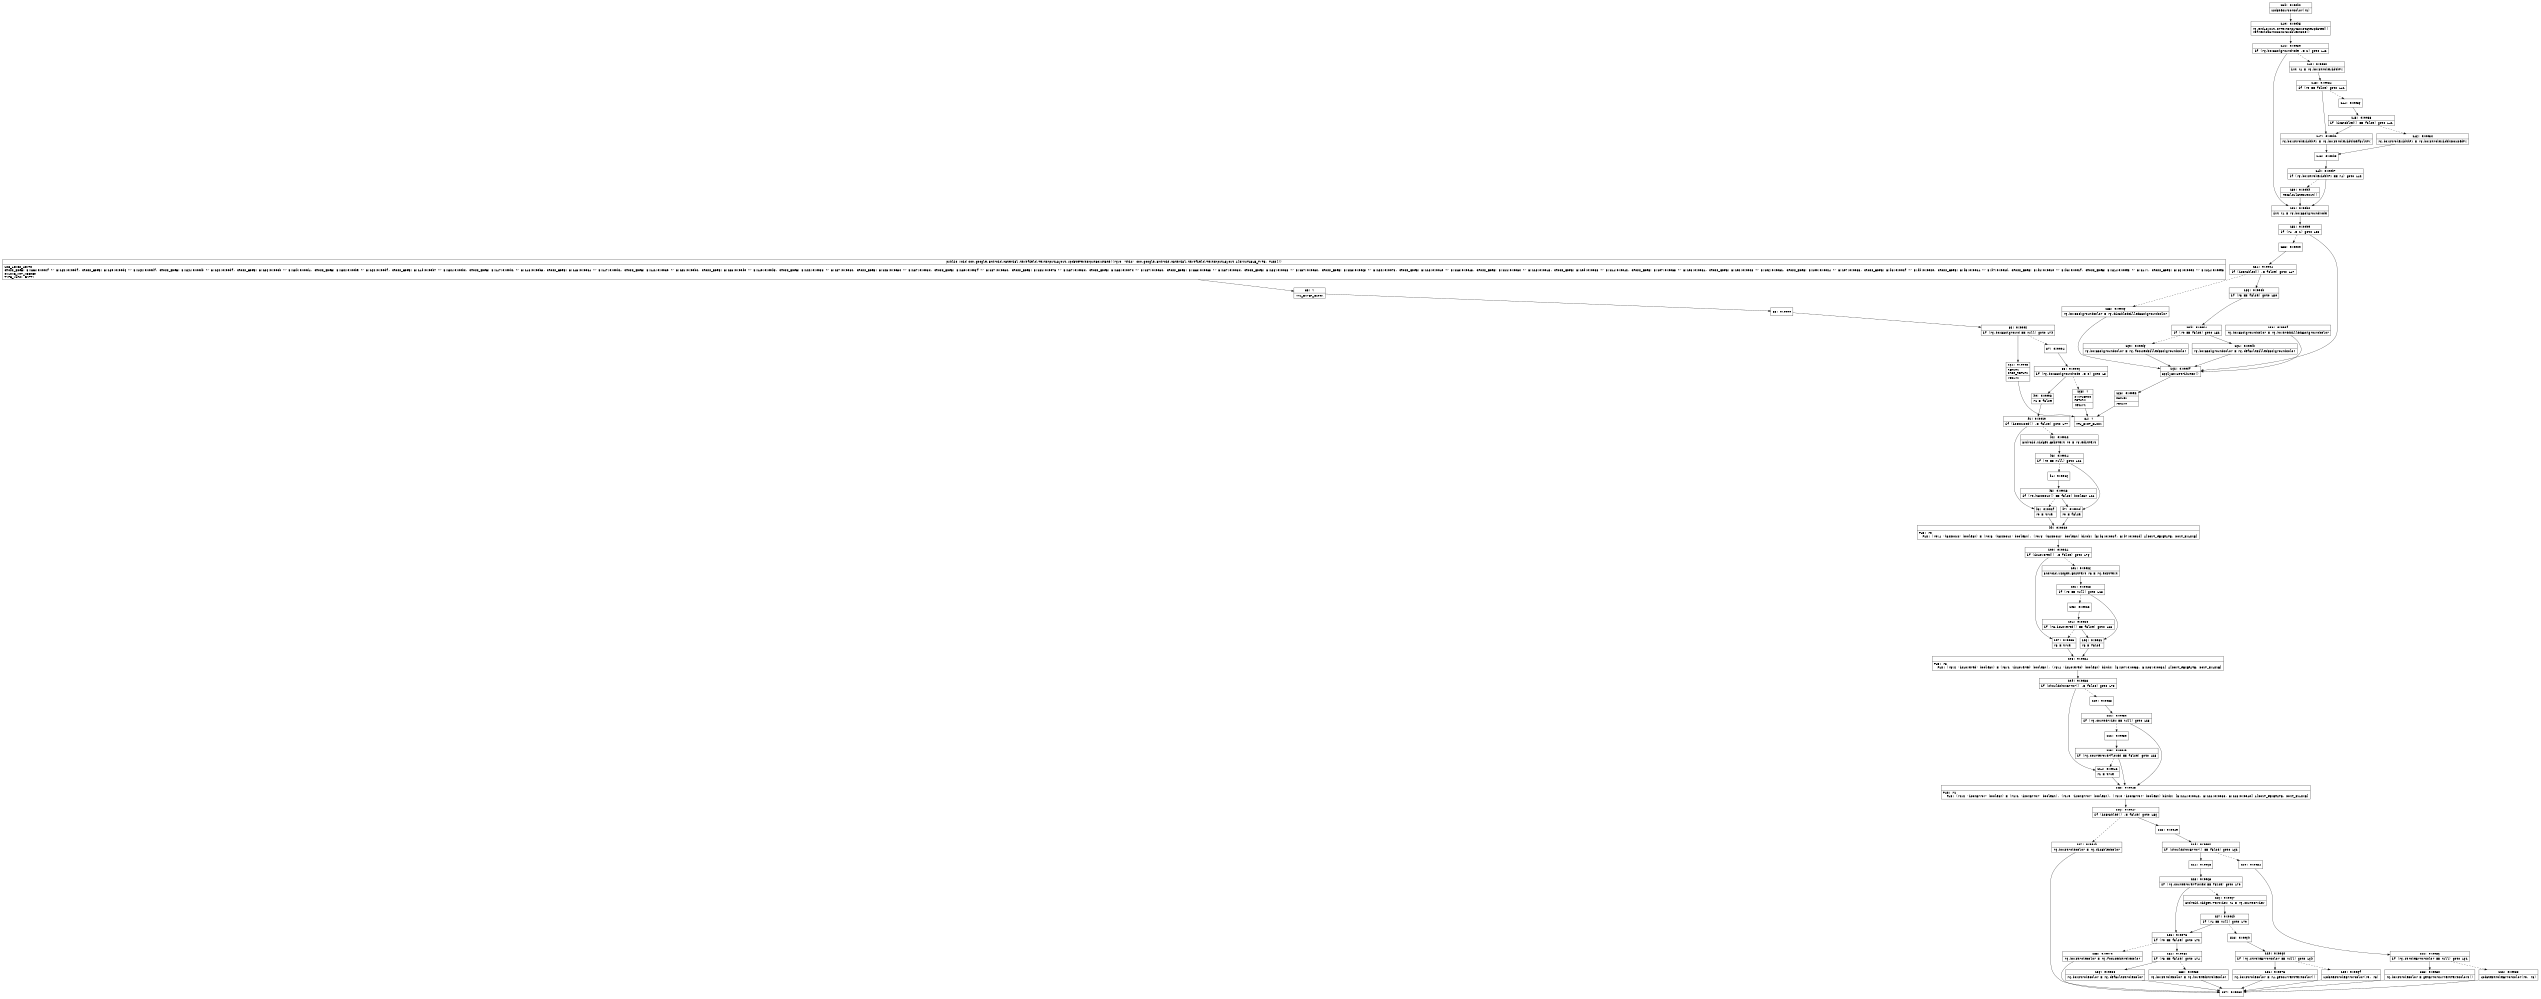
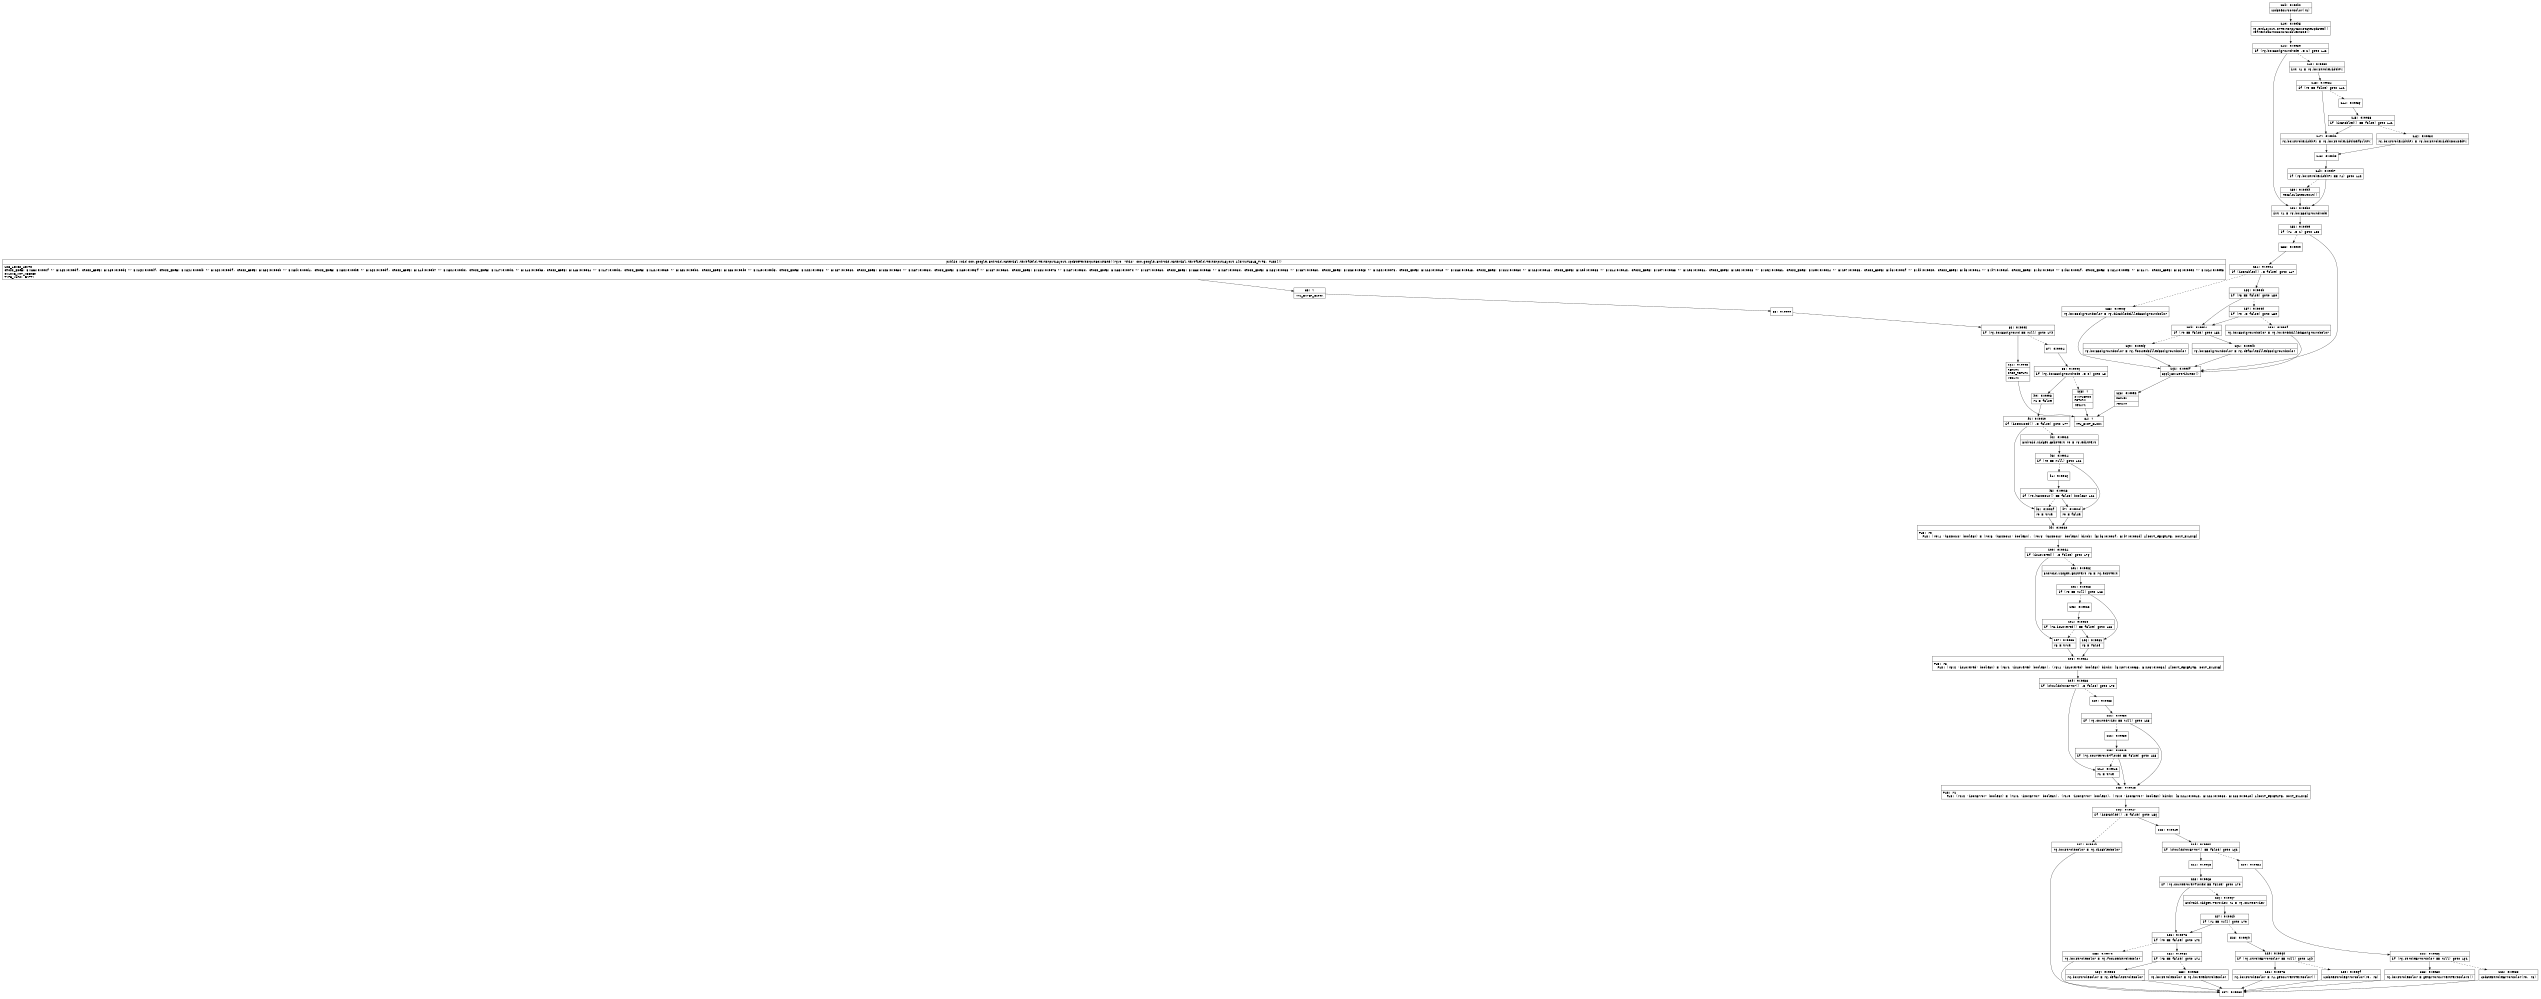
node "157: 0x00cd": added
